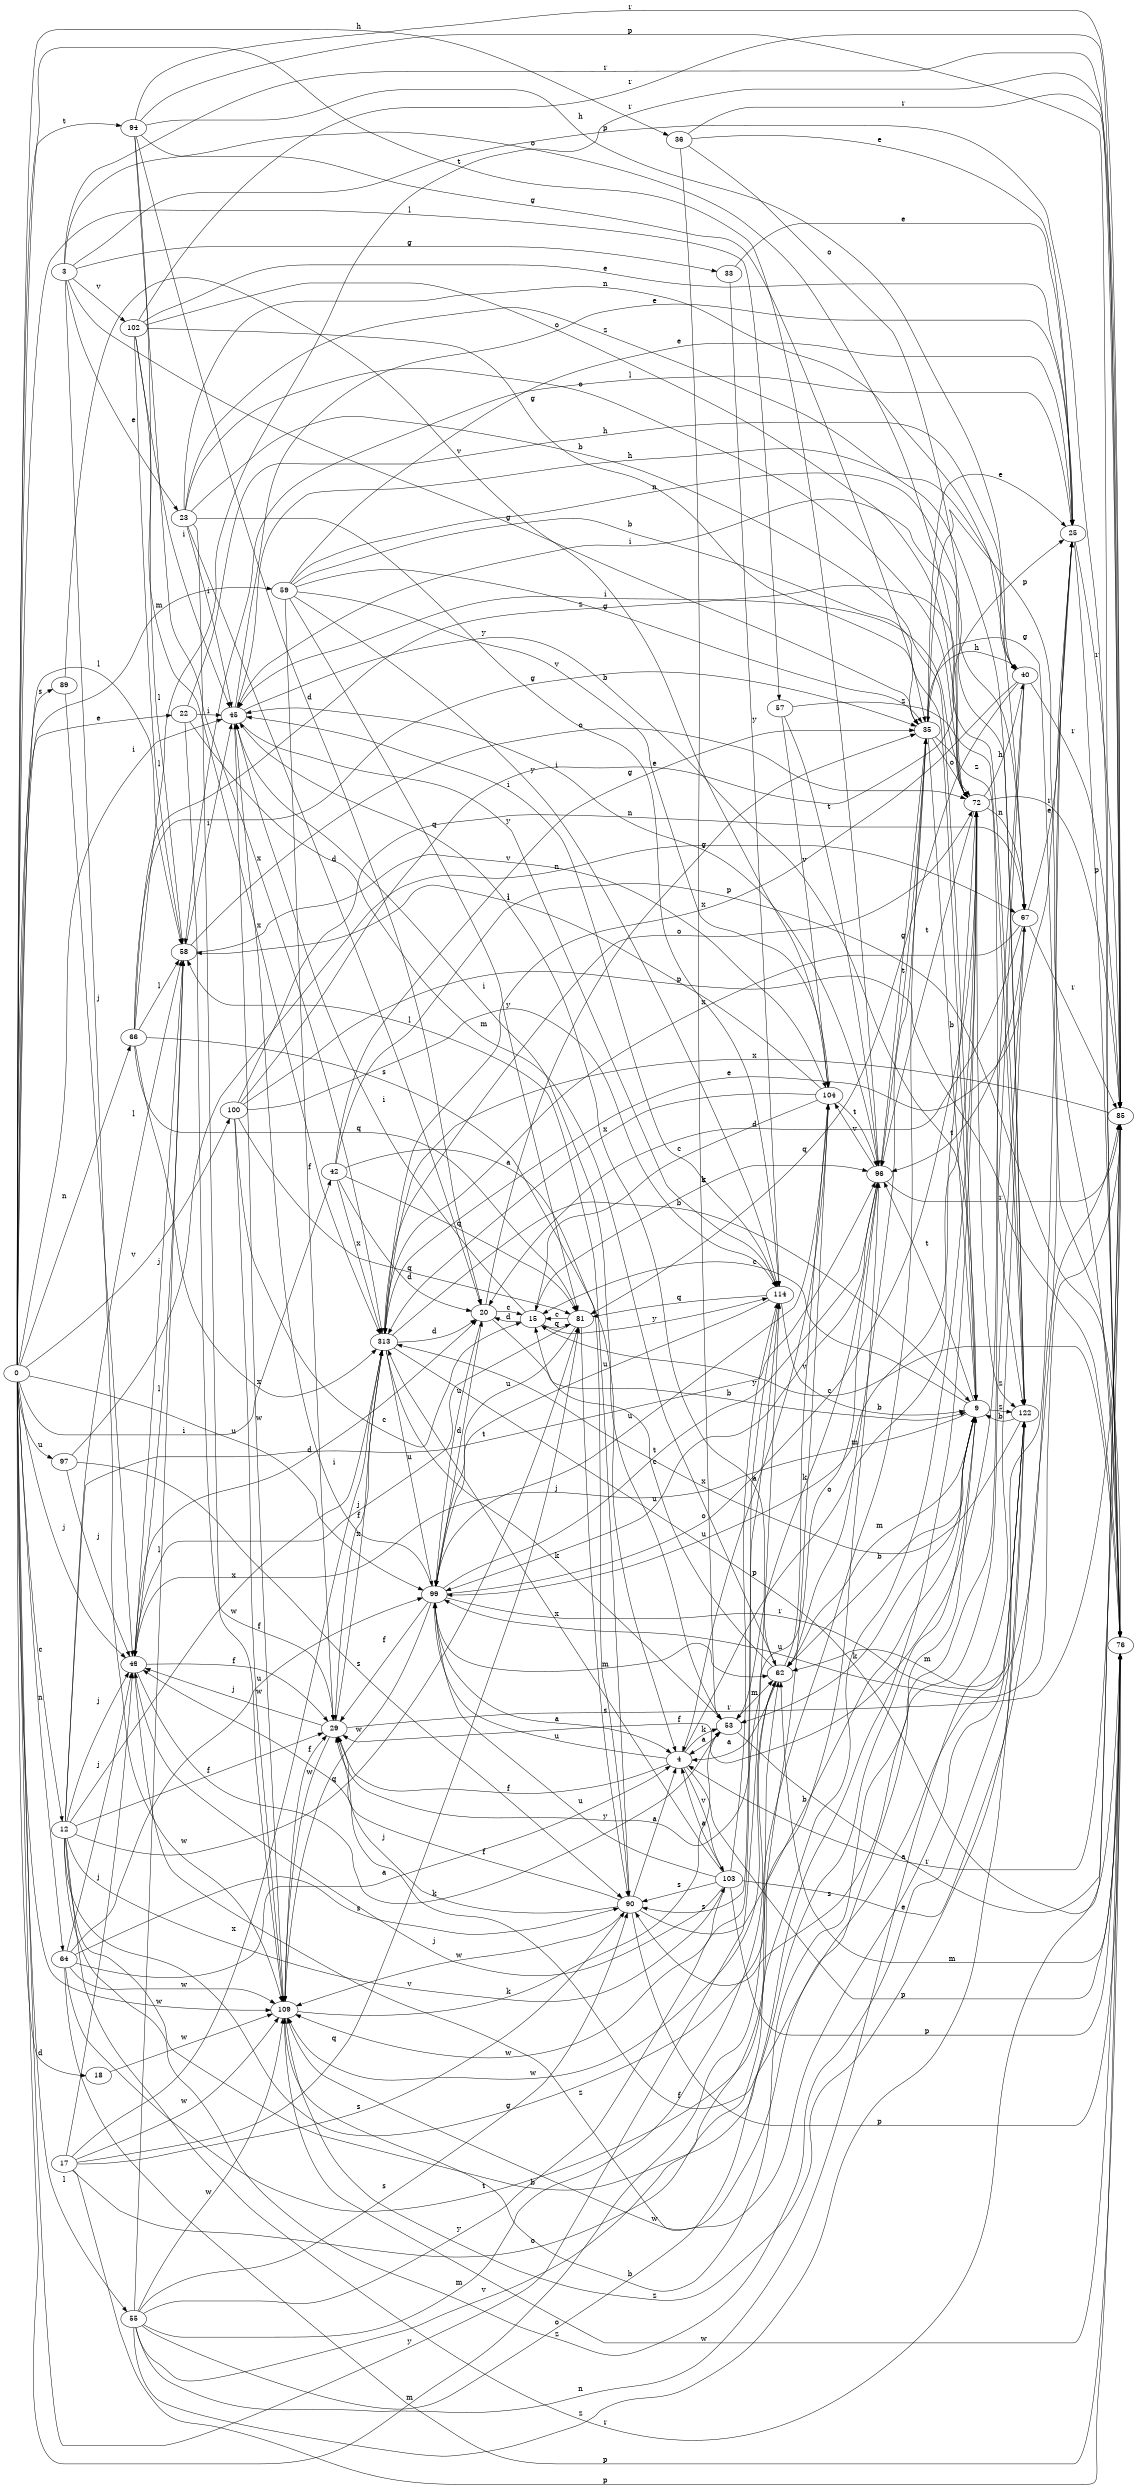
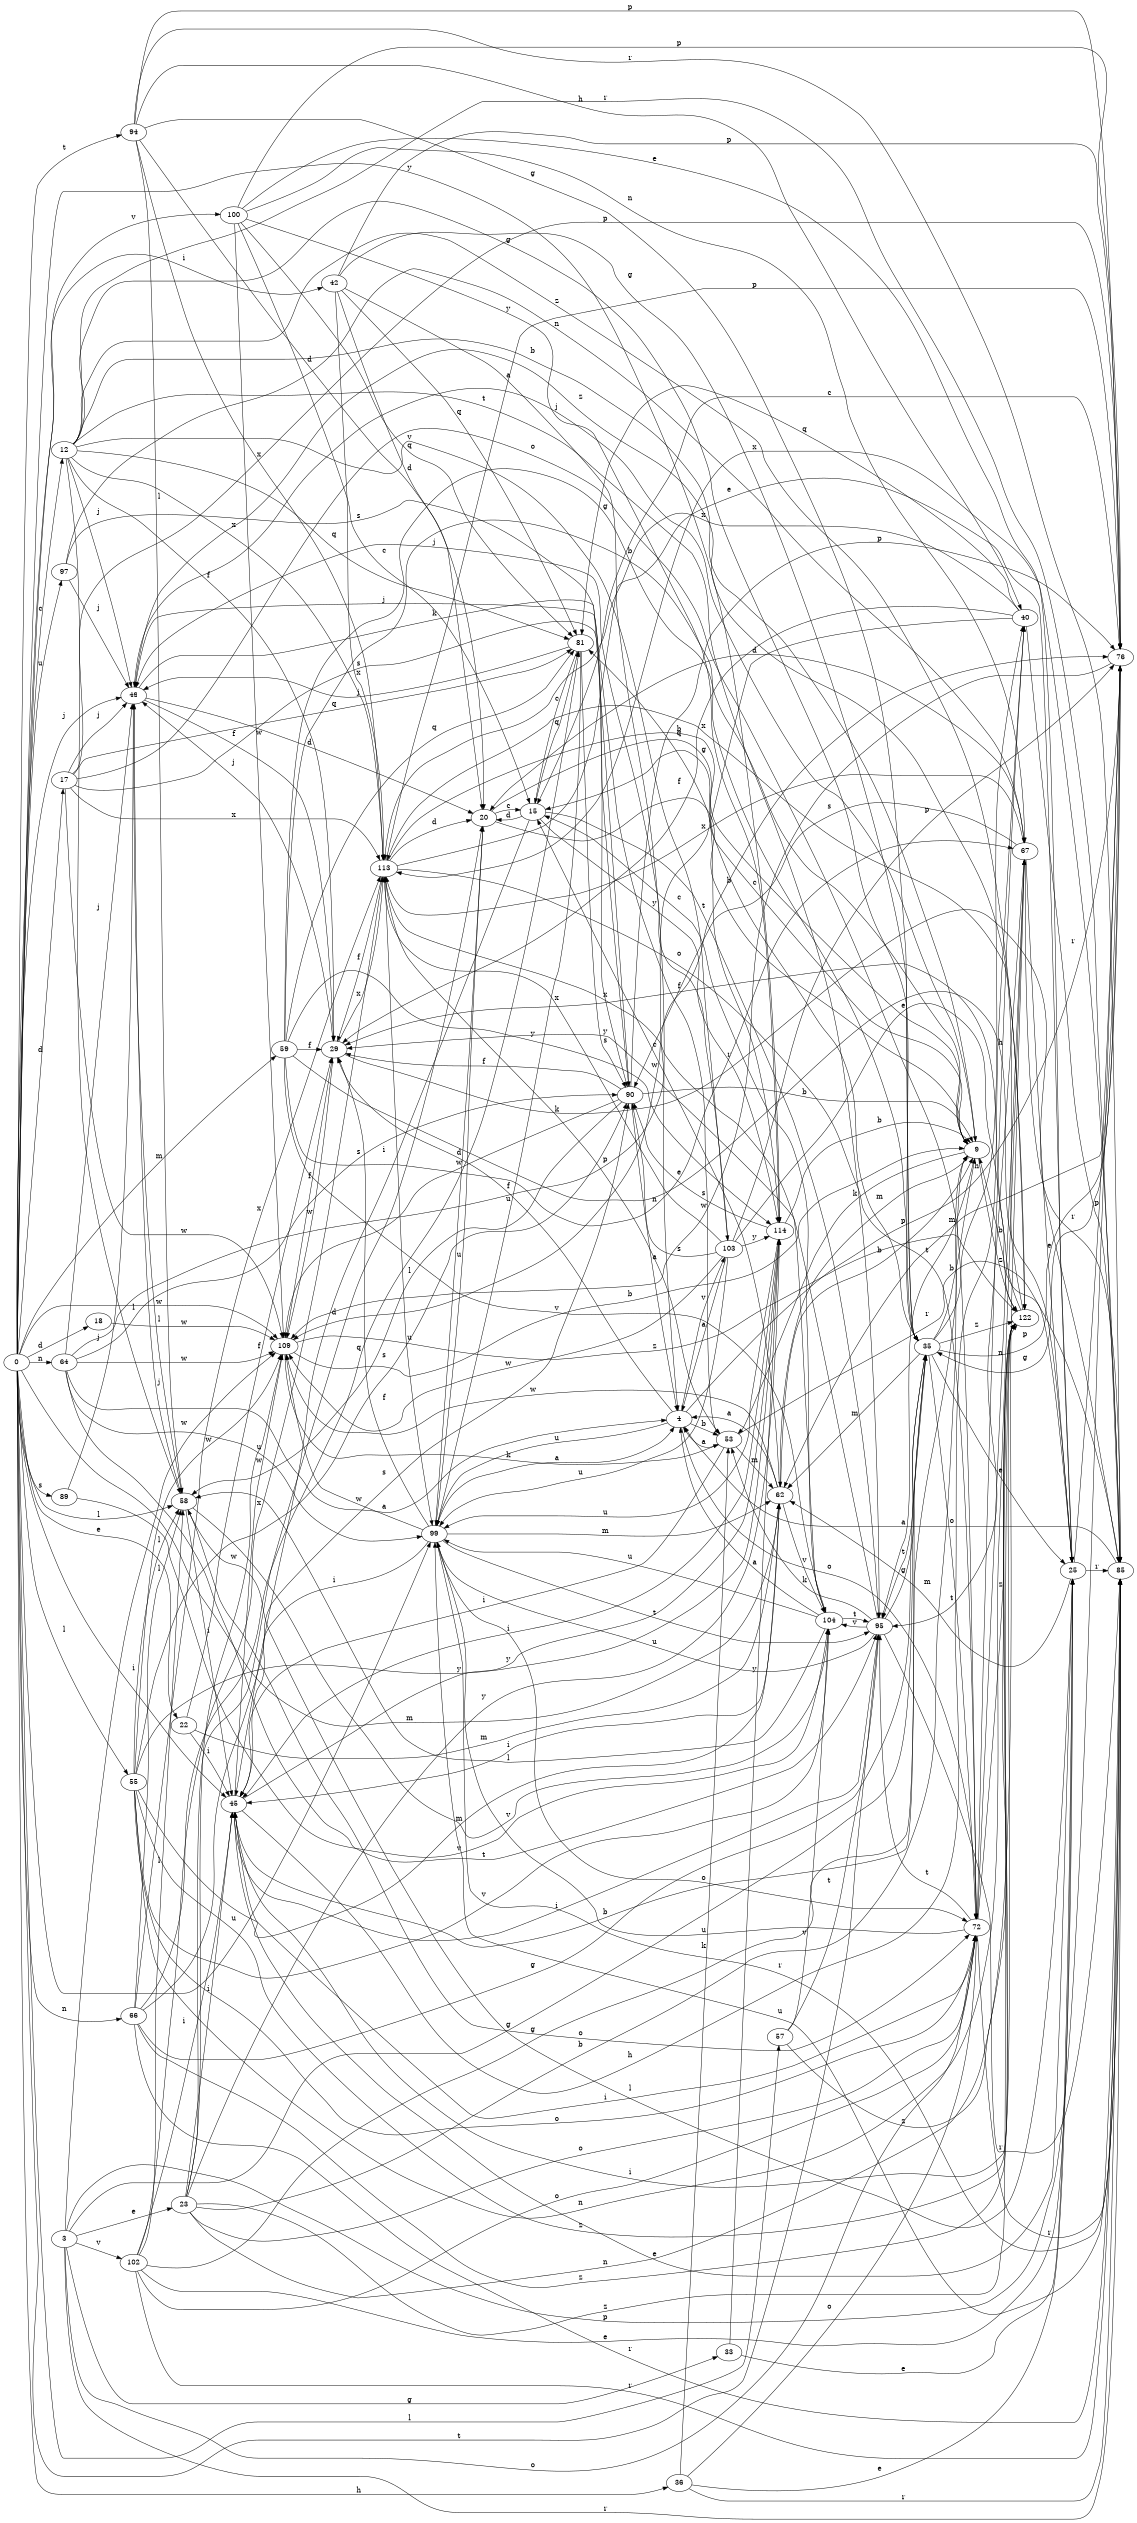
edge "22" -> "40": removed, label "h"
edge "0" -> "17": added, label "d"
node "96": label "96" -> "95"
node "313": label "313" -> "113"
edge "4" -> "53": label "k" -> "b"
